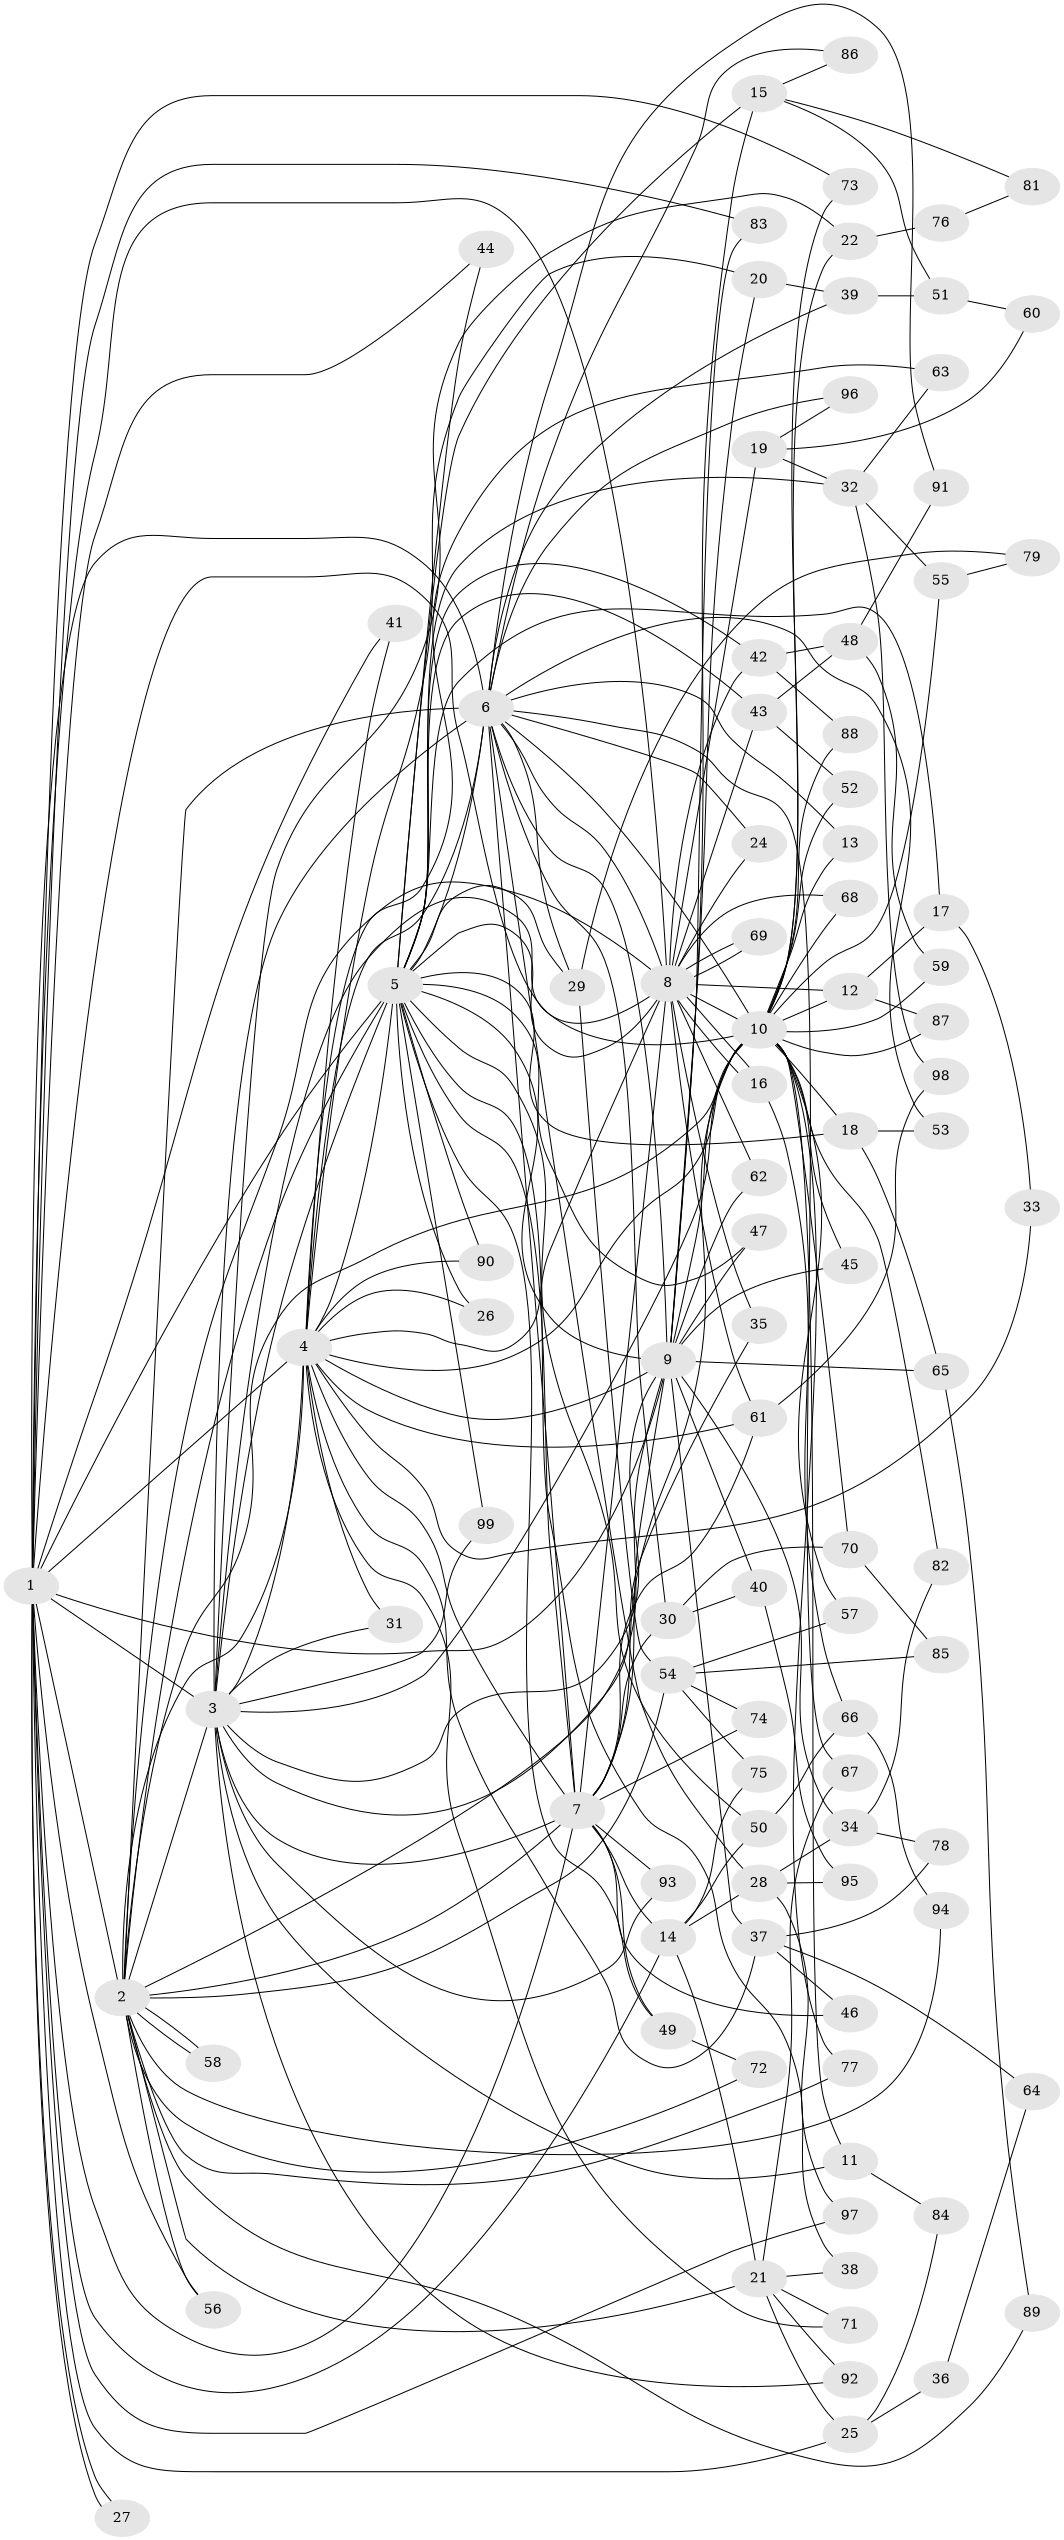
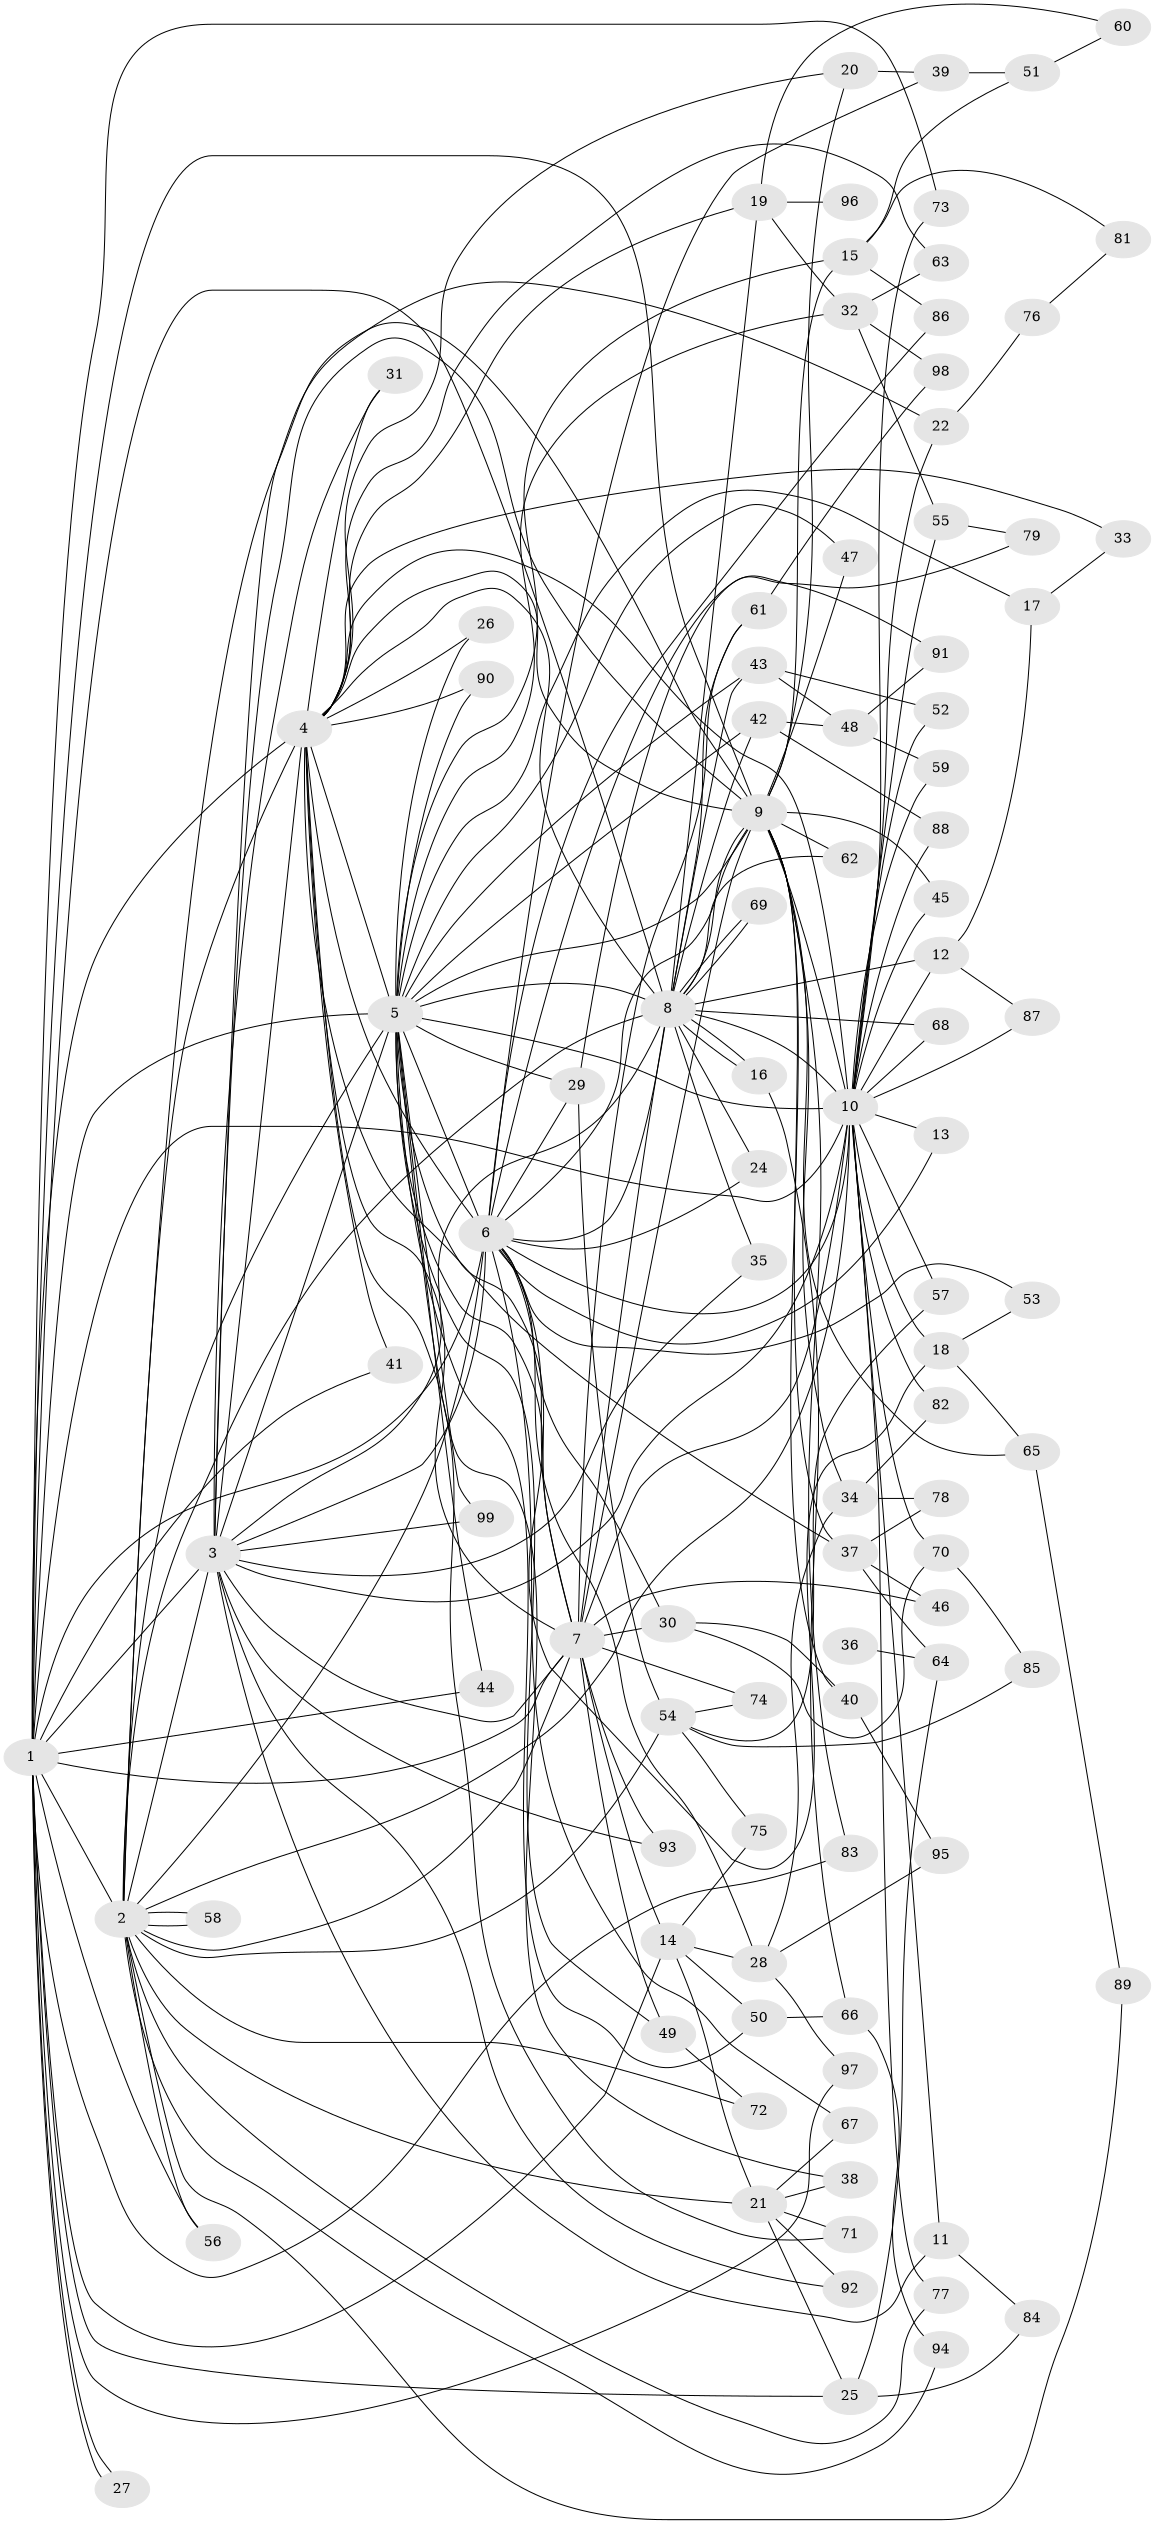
edge "96" -- "6": removed
edge "9" -- "8": added
edge "5" -- "10": added
edge "4" -- "61": now "4" -- "19"
edge "36" -- "25": now "64" -- "25"
